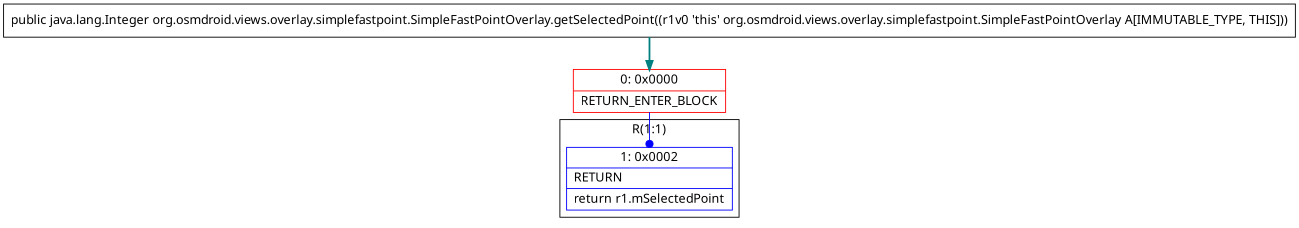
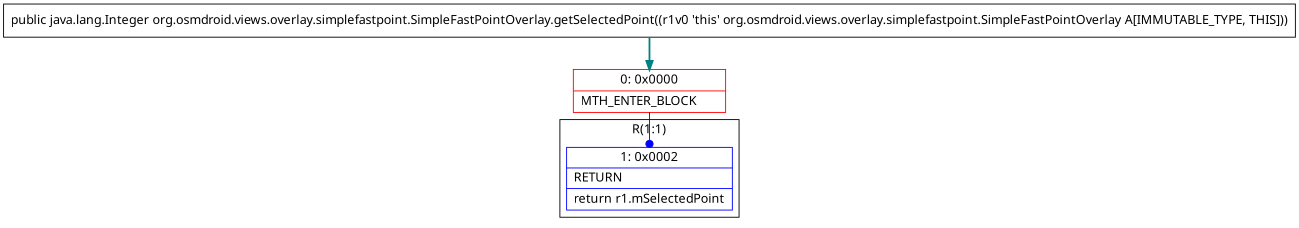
node "0: 0x0000": text "RETURN_ENTER_BLOCK" -> "MTH_ENTER_BLOCK"
